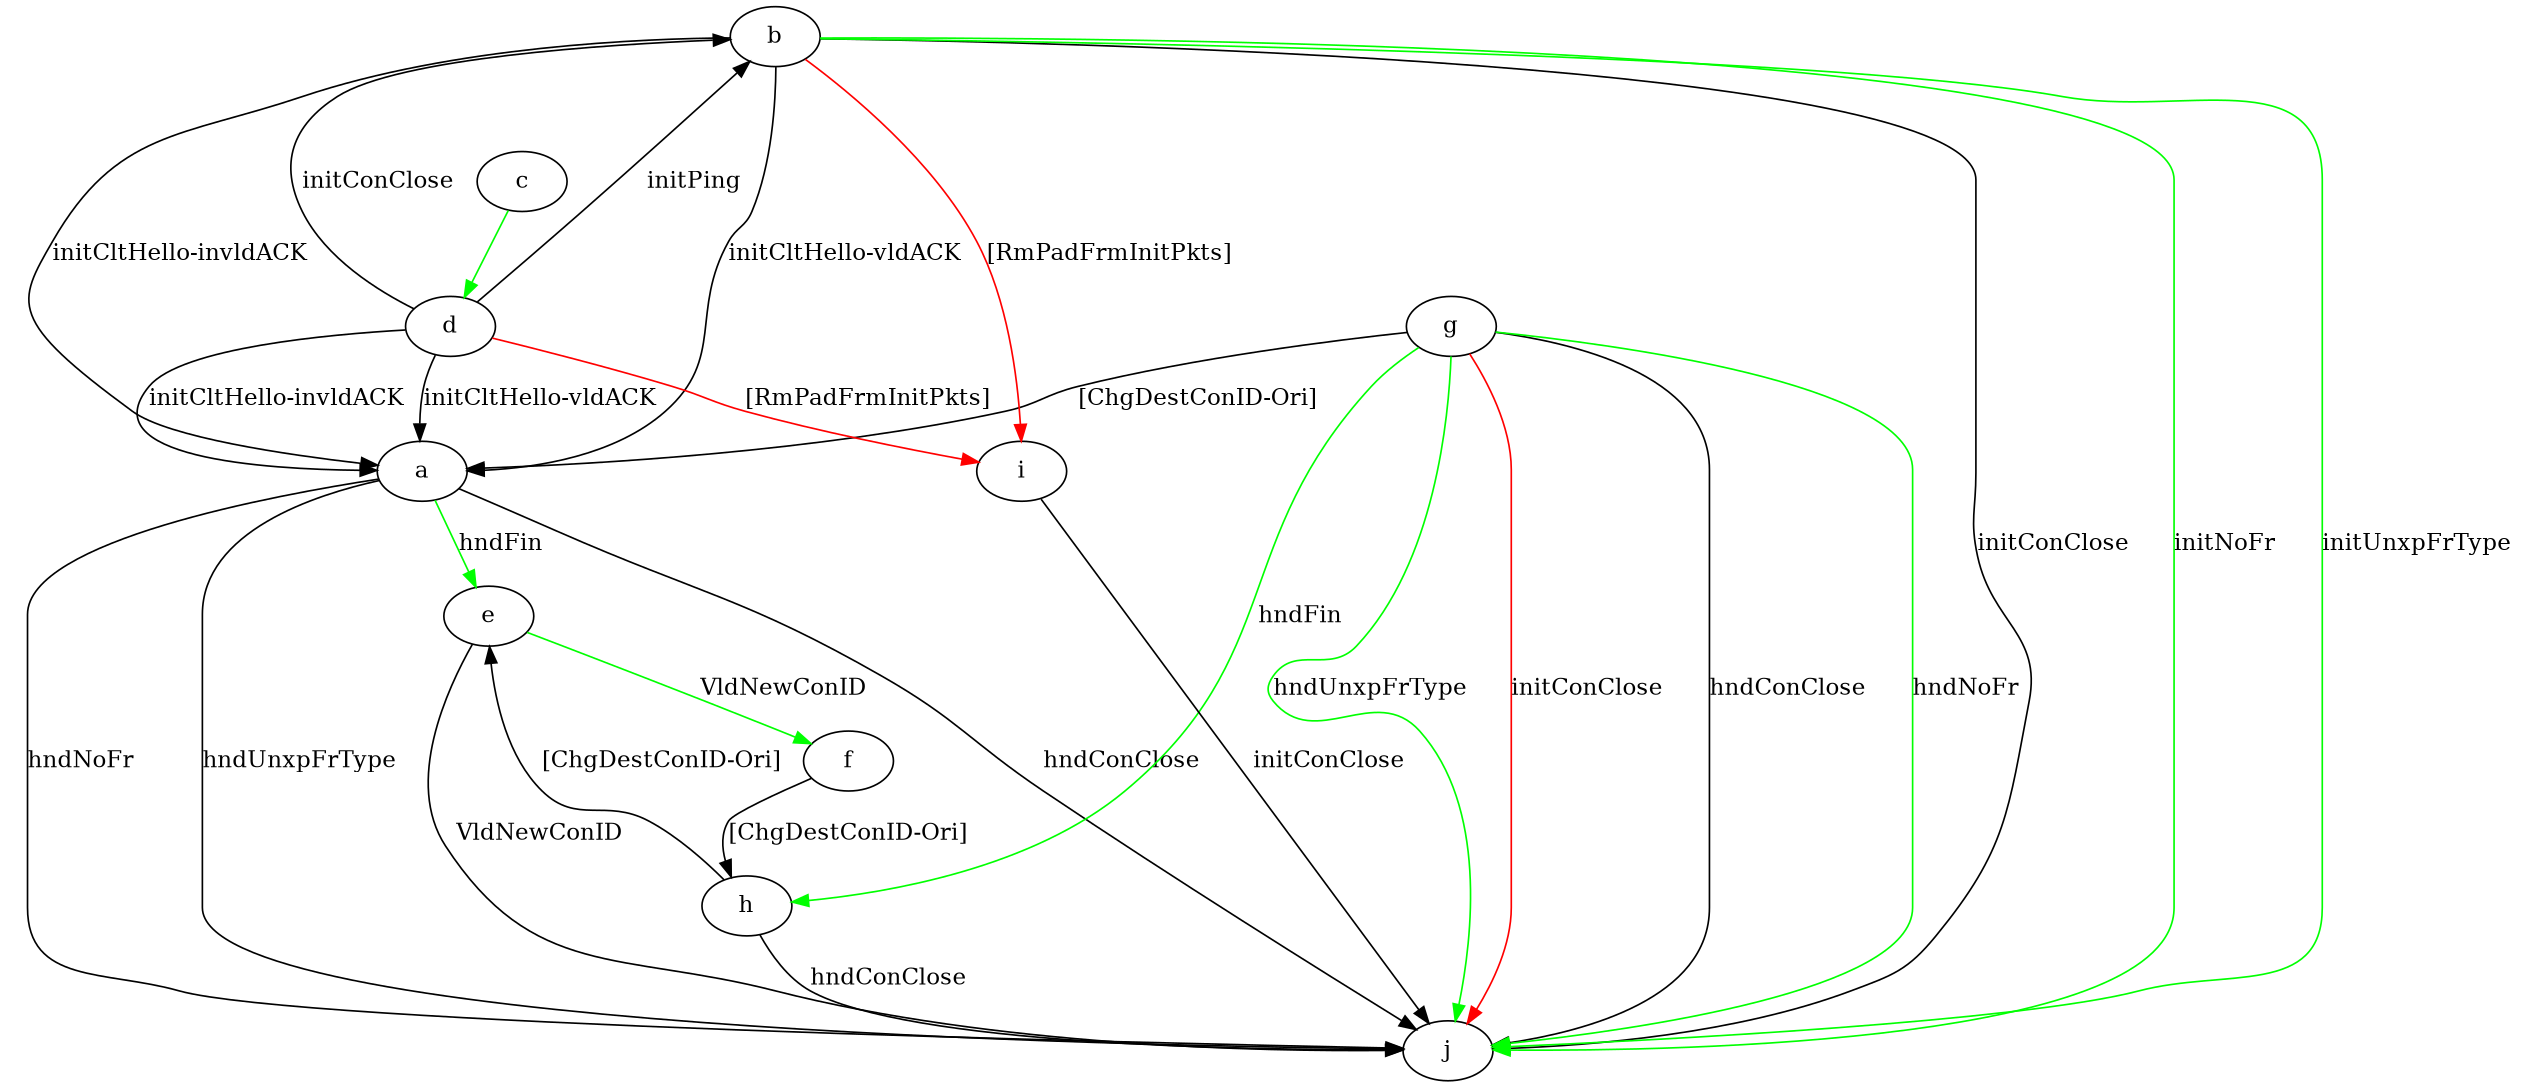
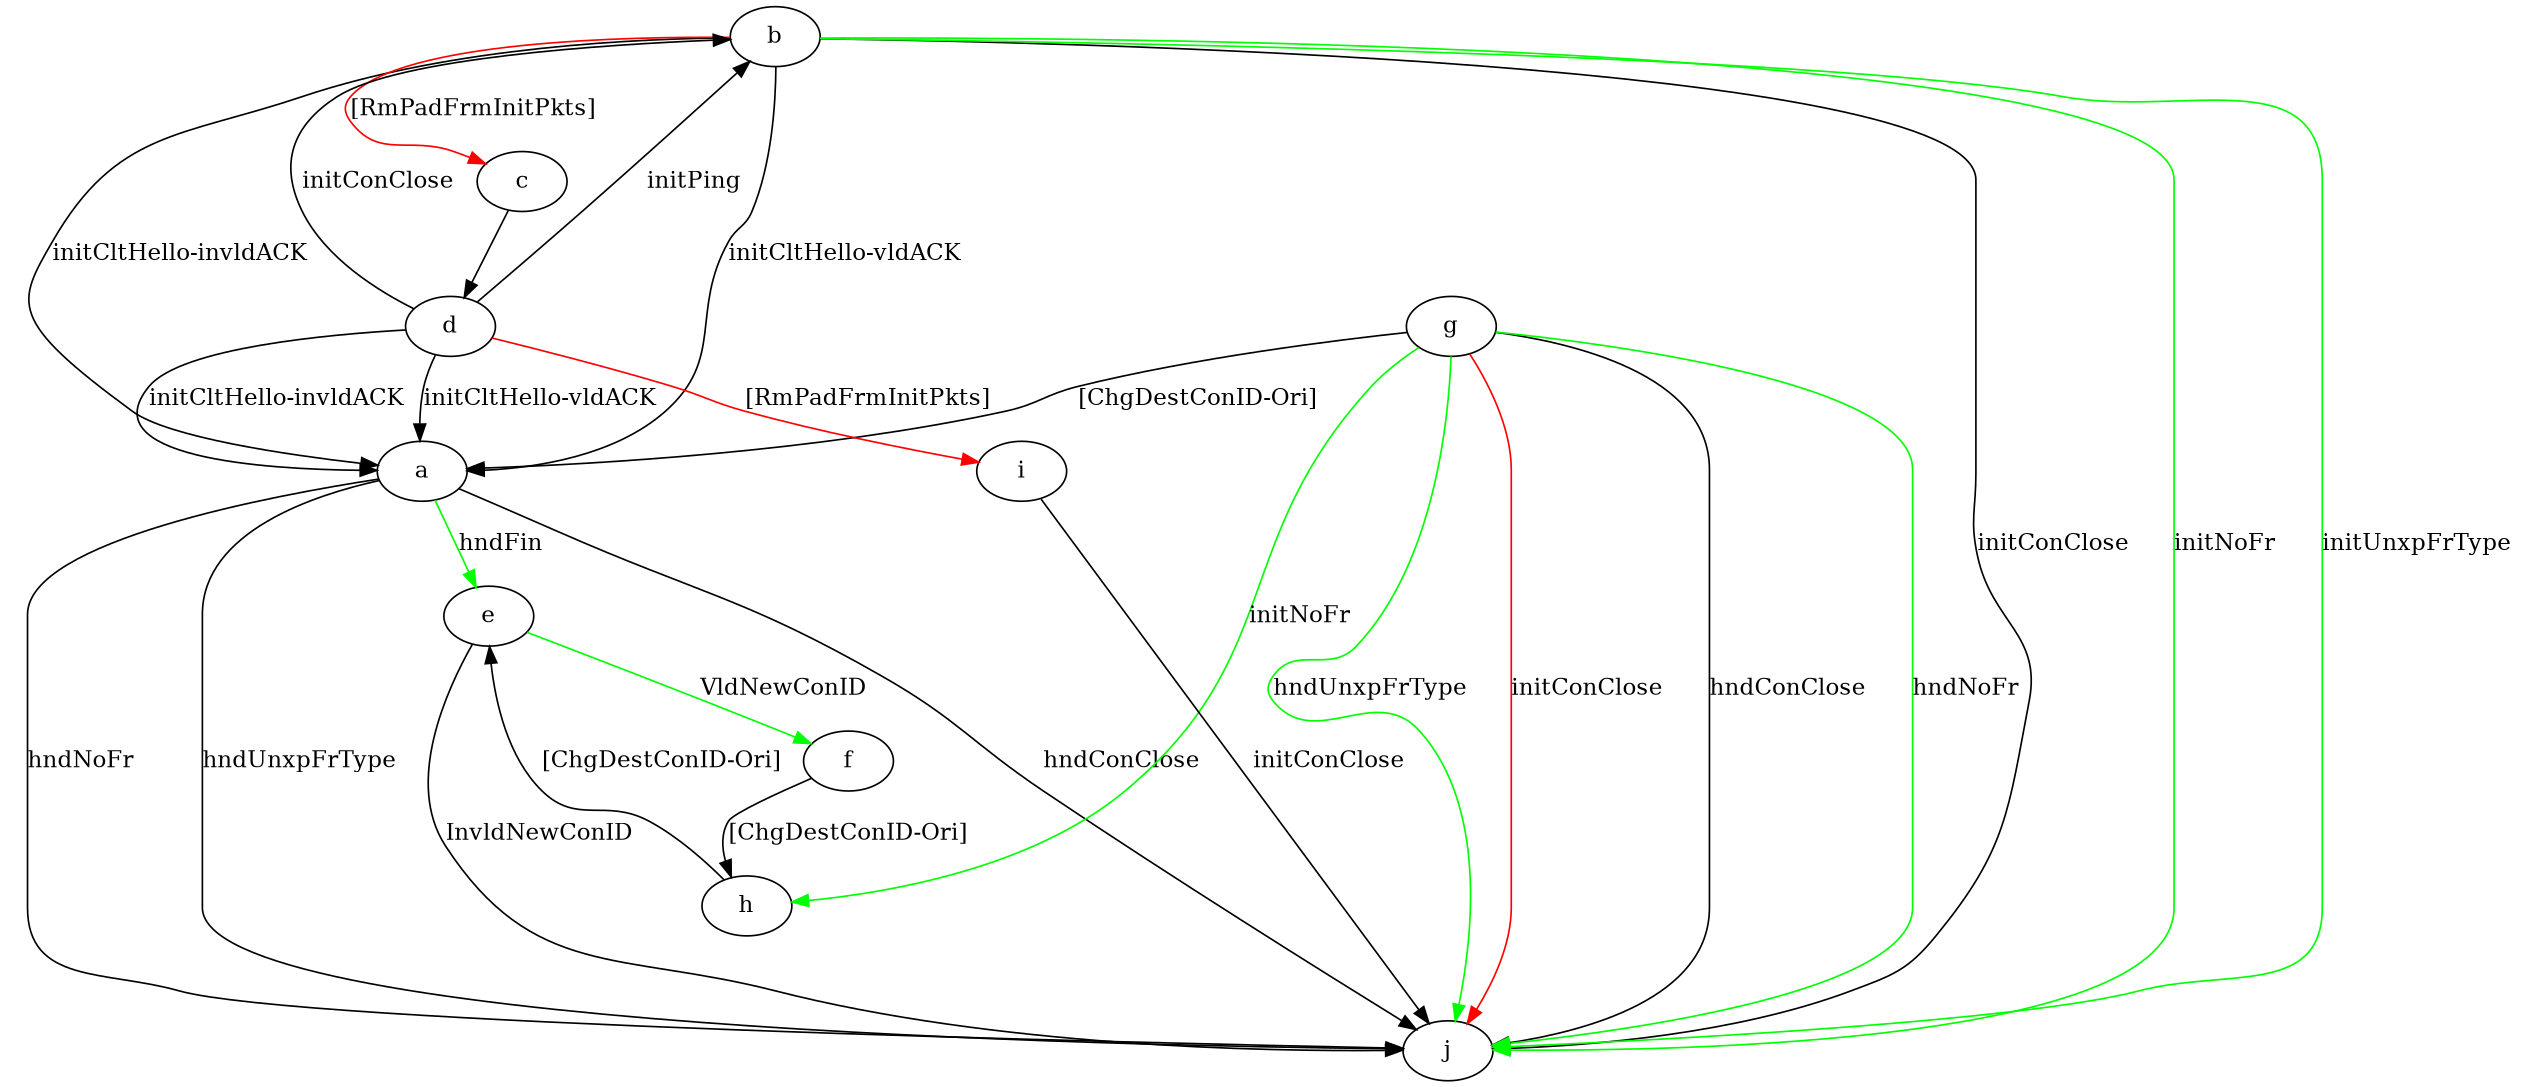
edge "b" -> "i": now "b" -> "c"
edge "c" -> "d": color green -> black
edge "g" -> "h": label "hndFin " -> "initNoFr "
edge "e" -> "j": label "VldNewConID " -> "InvldNewConID "
edge "h" -> "j": removed, label "hndConClose"
